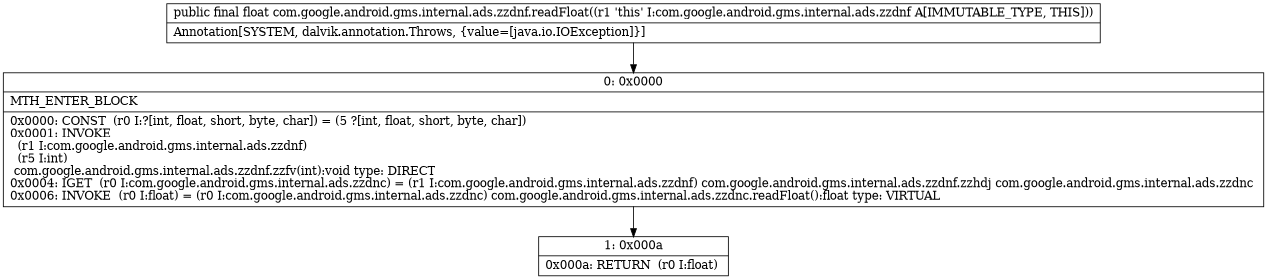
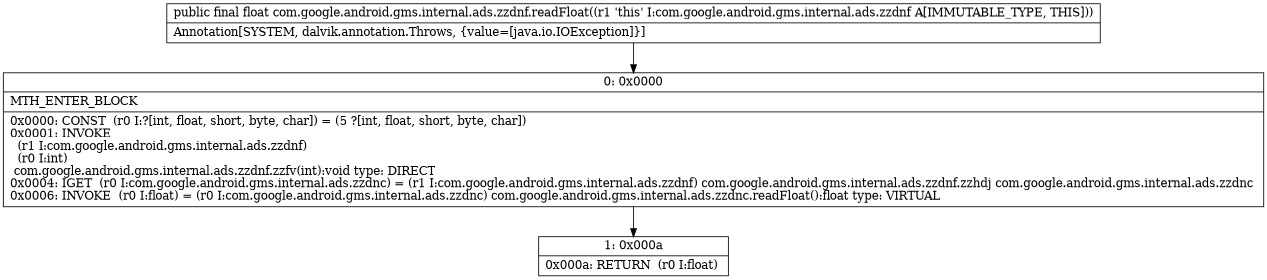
node "0: 0x0000": text "(r5 I:int)" -> "(r0 I:int)"
